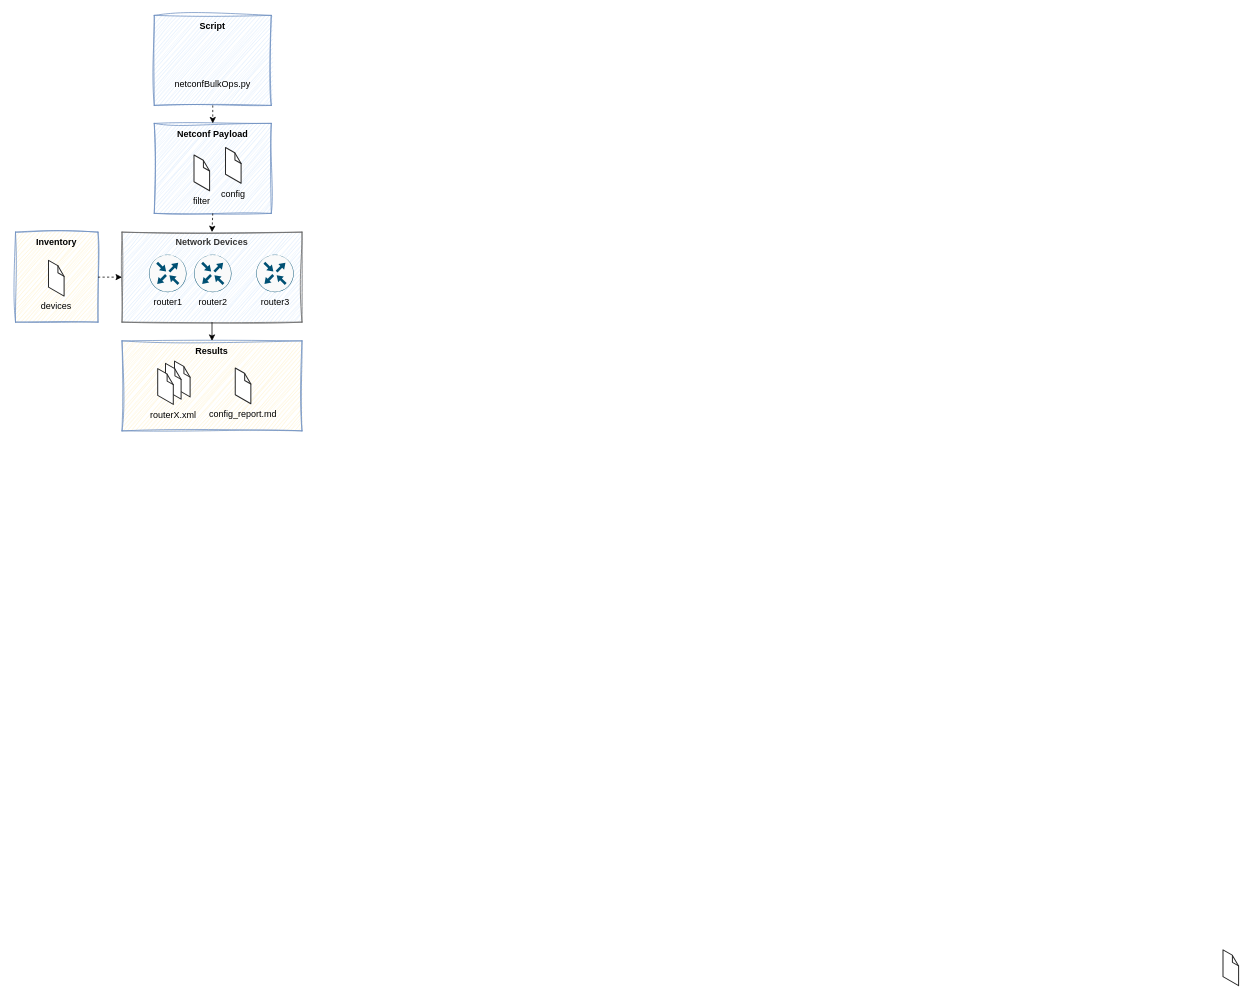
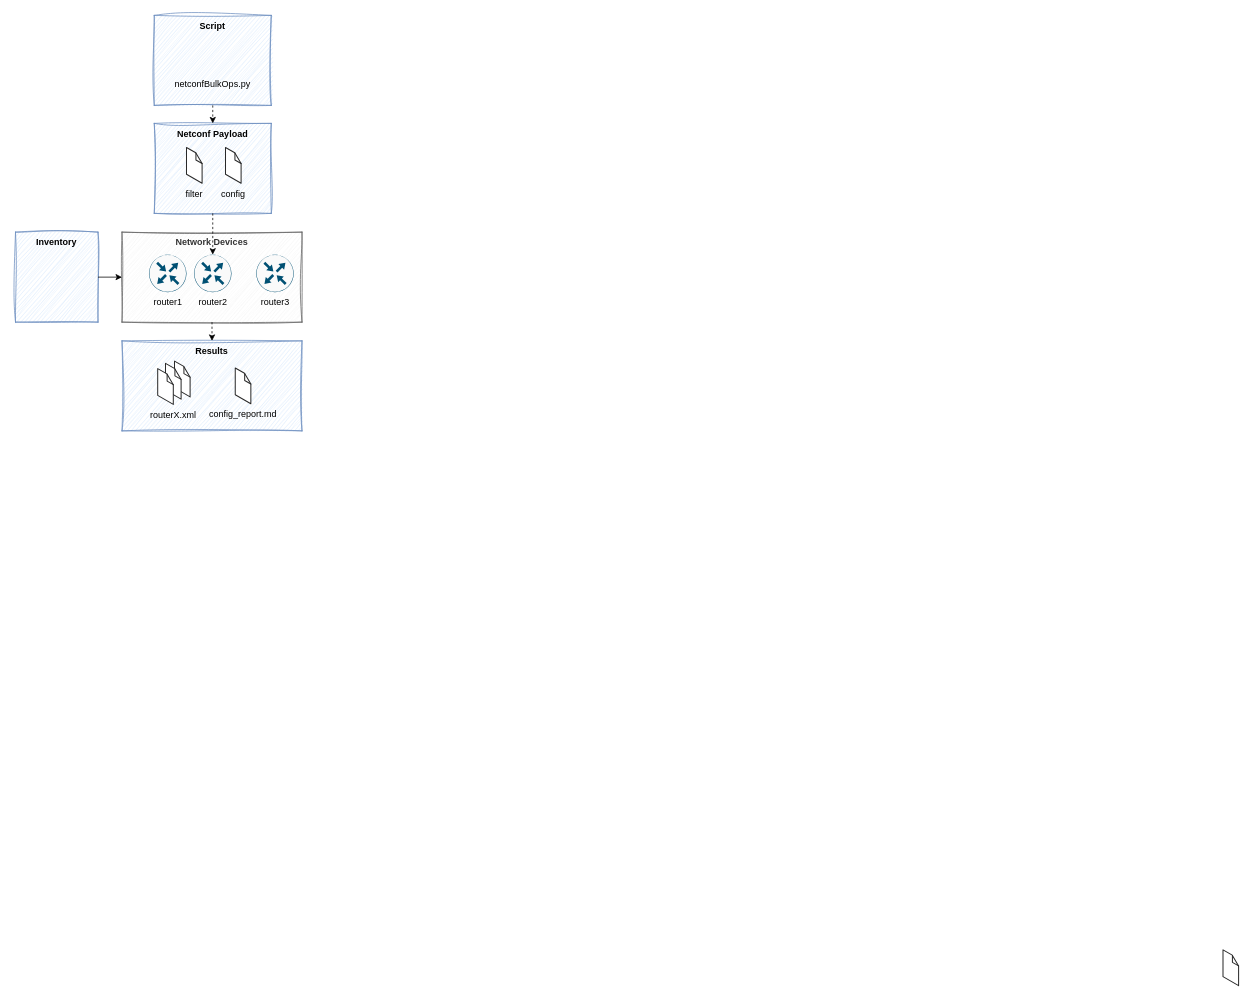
node "filter": moved (202, 173) -> (194, 165)
edge "Netconf Payload" -> "Network Devices": now "Netconf Payload" -> "router2"
node "Inventory": fillcolor #fff2cc -> #dae8fc
node "Network Devices": fillcolor #dae8fc -> #f5f5f5
edge "Inventory" -> "Network Devices": style dashed -> solid
node "devices": removed
edge "Network Devices" -> "Results": style solid -> dashed
node "Results": fillcolor #fff2cc -> #dae8fc
